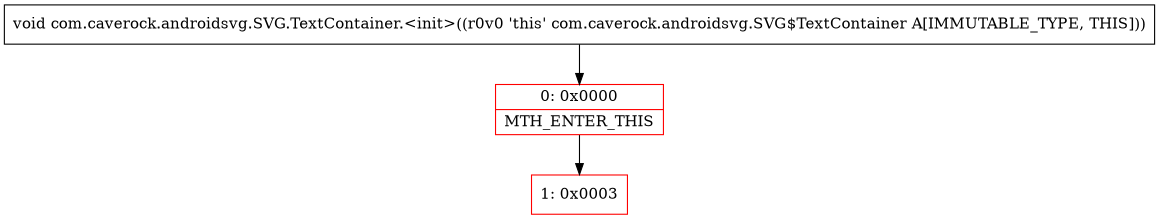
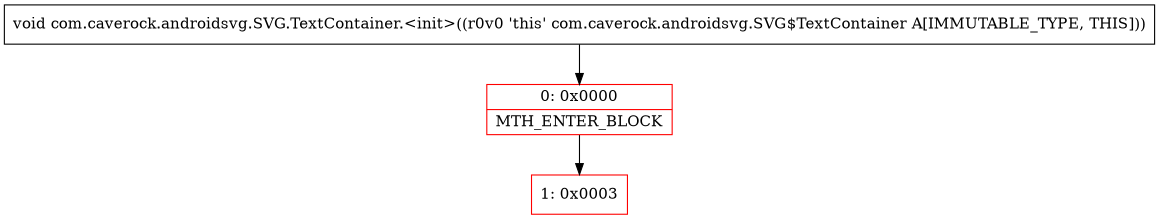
node "0: 0x0000": text "MTH_ENTER_THIS" -> "MTH_ENTER_BLOCK"
